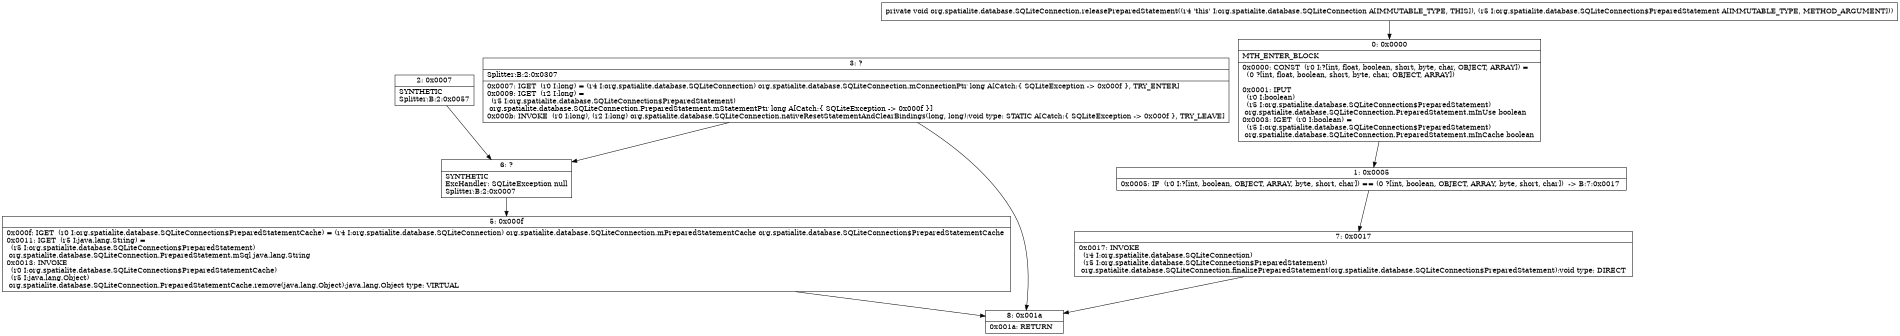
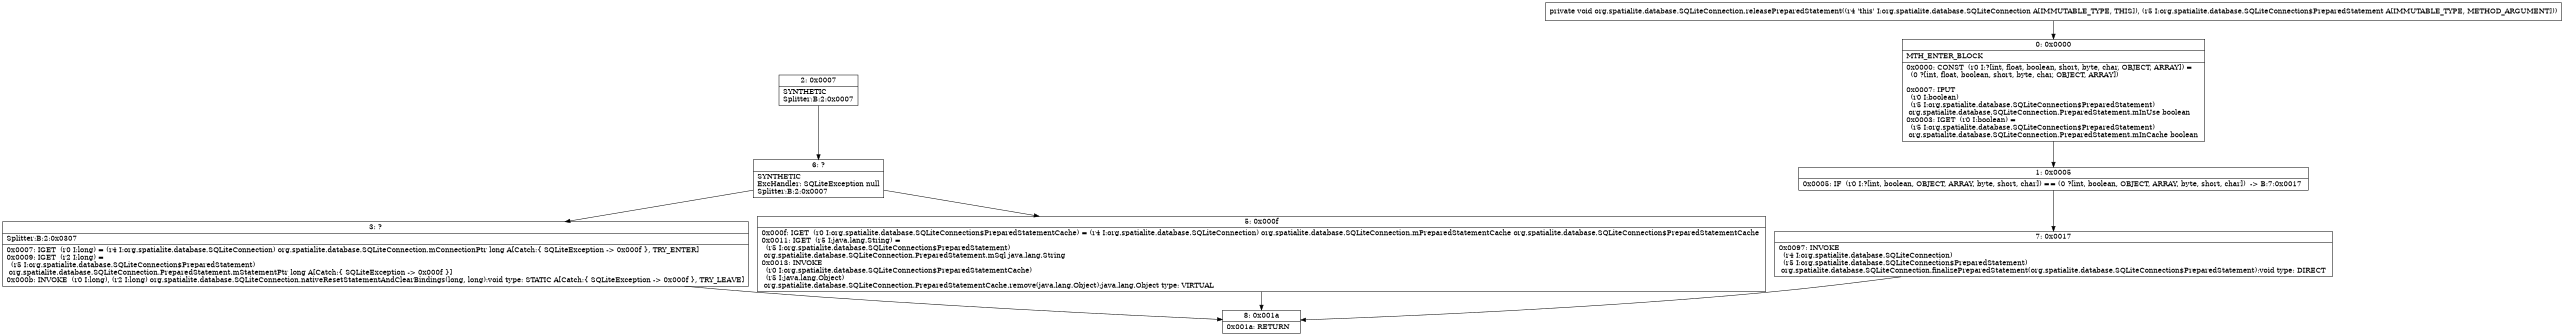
node "0: 0x0000": text "0x0001: IPUT" -> "0x0007: IPUT"
node "2: 0x0007": text "Splitter:B:2:0x0057" -> "Splitter:B:2:0x0007"
edge "3: ?" -> "6: ?": reversed
node "7: 0x0017": text "0x0017: INVOKE" -> "0x0097: INVOKE"
